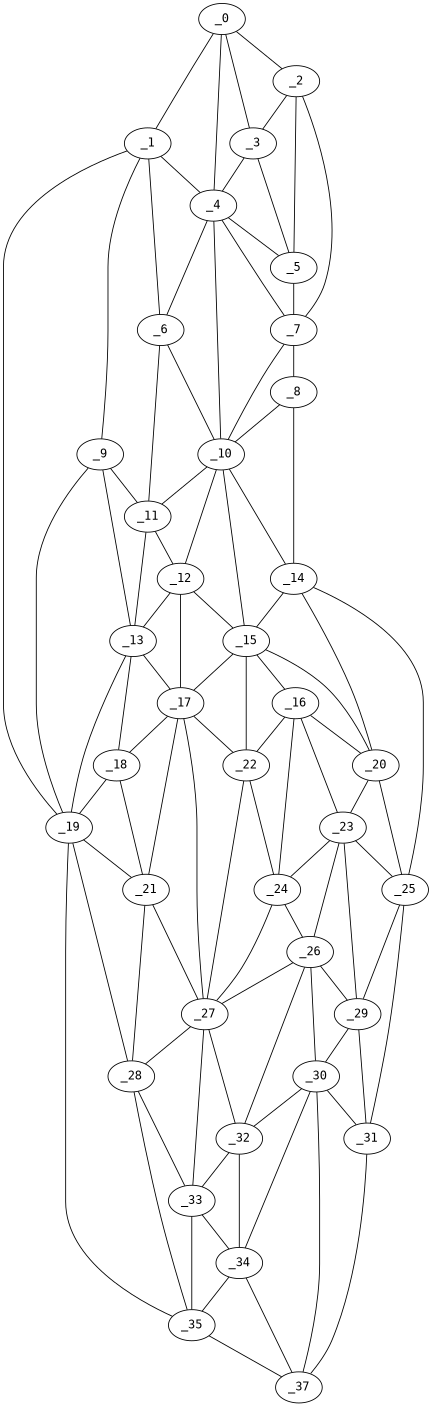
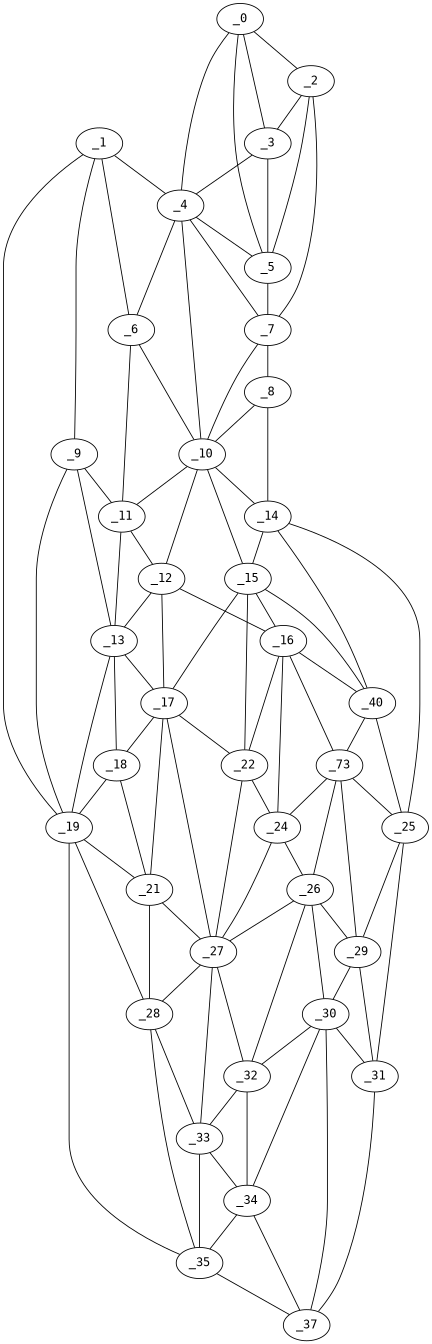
edge "_0" -- "_1": now "_0" -- "_5"
edge "_12" -- "_15": now "_12" -- "_16"
node "_20": label "_20" -> "_40"
node "_23": label "_23" -> "_73"
